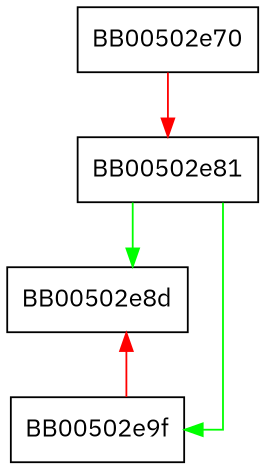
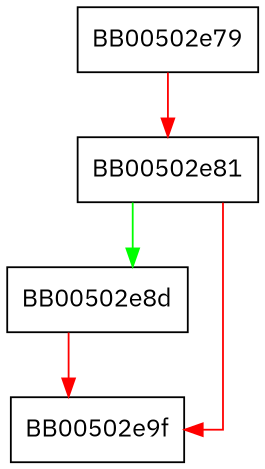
node "BB00502e70": label "BB00502e70" -> "BB00502e79"
edge "BB00502e81" -> "BB00502e9f": color green -> red
edge "BB00502e9f" -> "BB00502e8d": reversed
